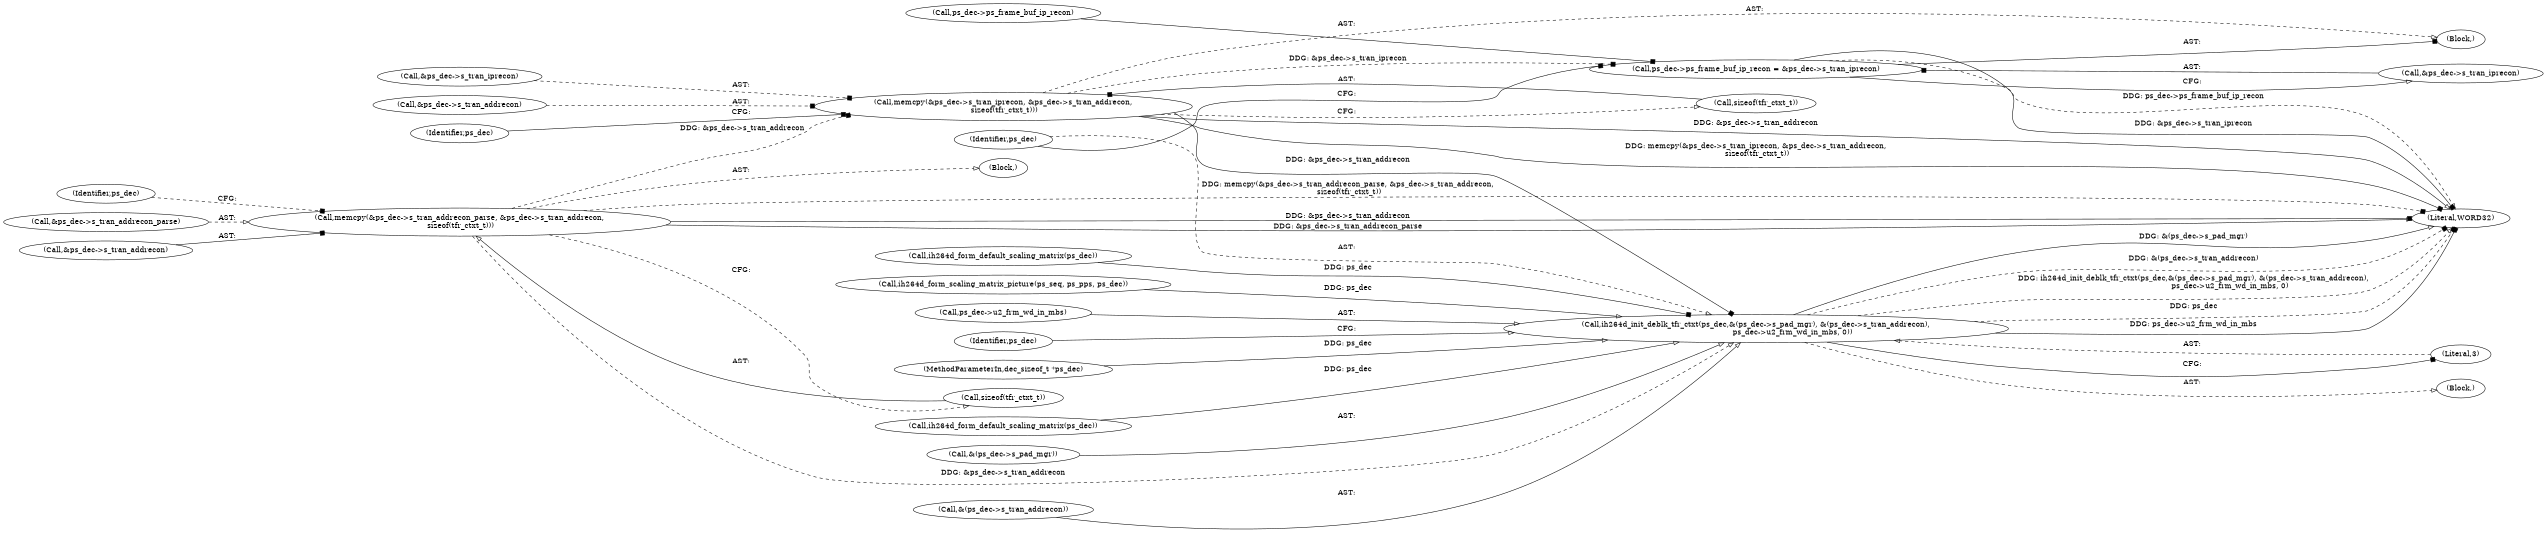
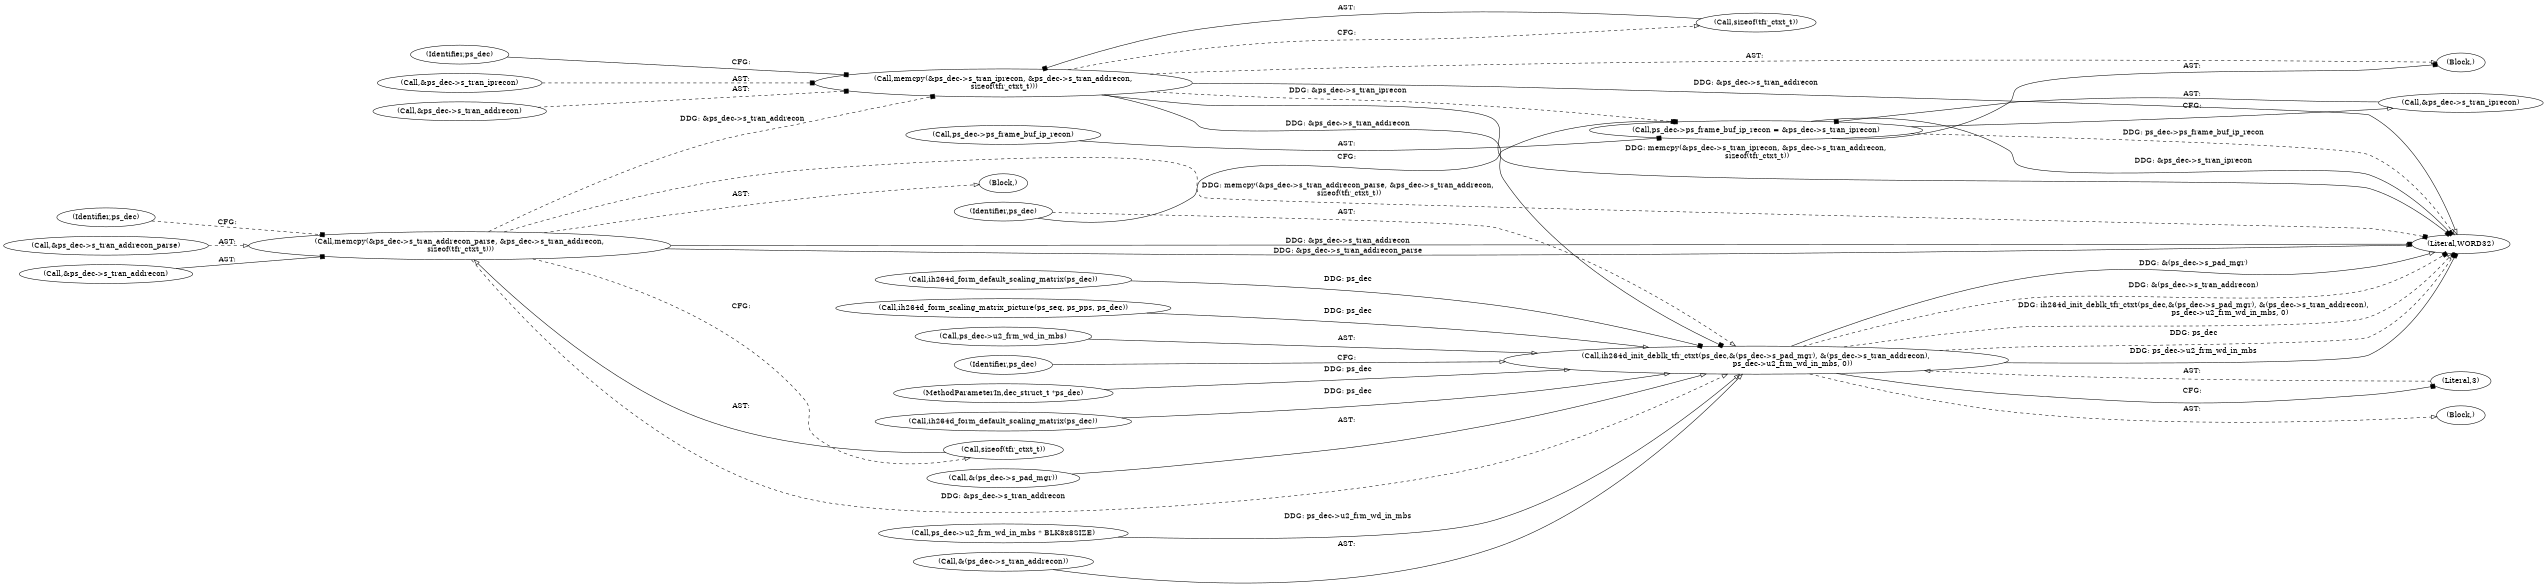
node "(MethodParameterIn,dec_sizeof_t *ps_dec)": label "(MethodParameterIn,dec_sizeof_t *ps_dec)" -> "(MethodParameterIn,dec_struct_t *ps_dec)"
node "(Call,ps_dec->u2_frm_wd_in_mbs * BLK8x8SIZE)": added
